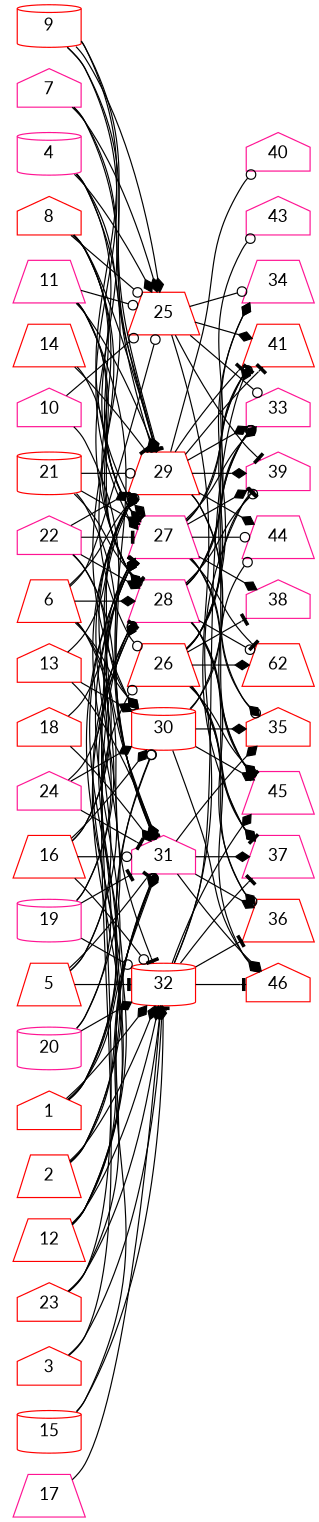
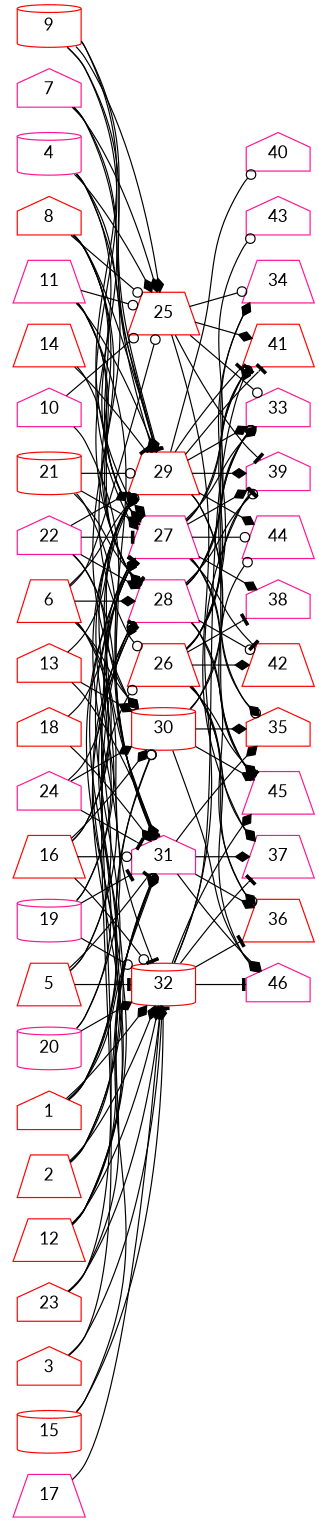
node "62": label "62" -> "42"
edge "28" -> "37": removed
node "46": color red -> deeppink
